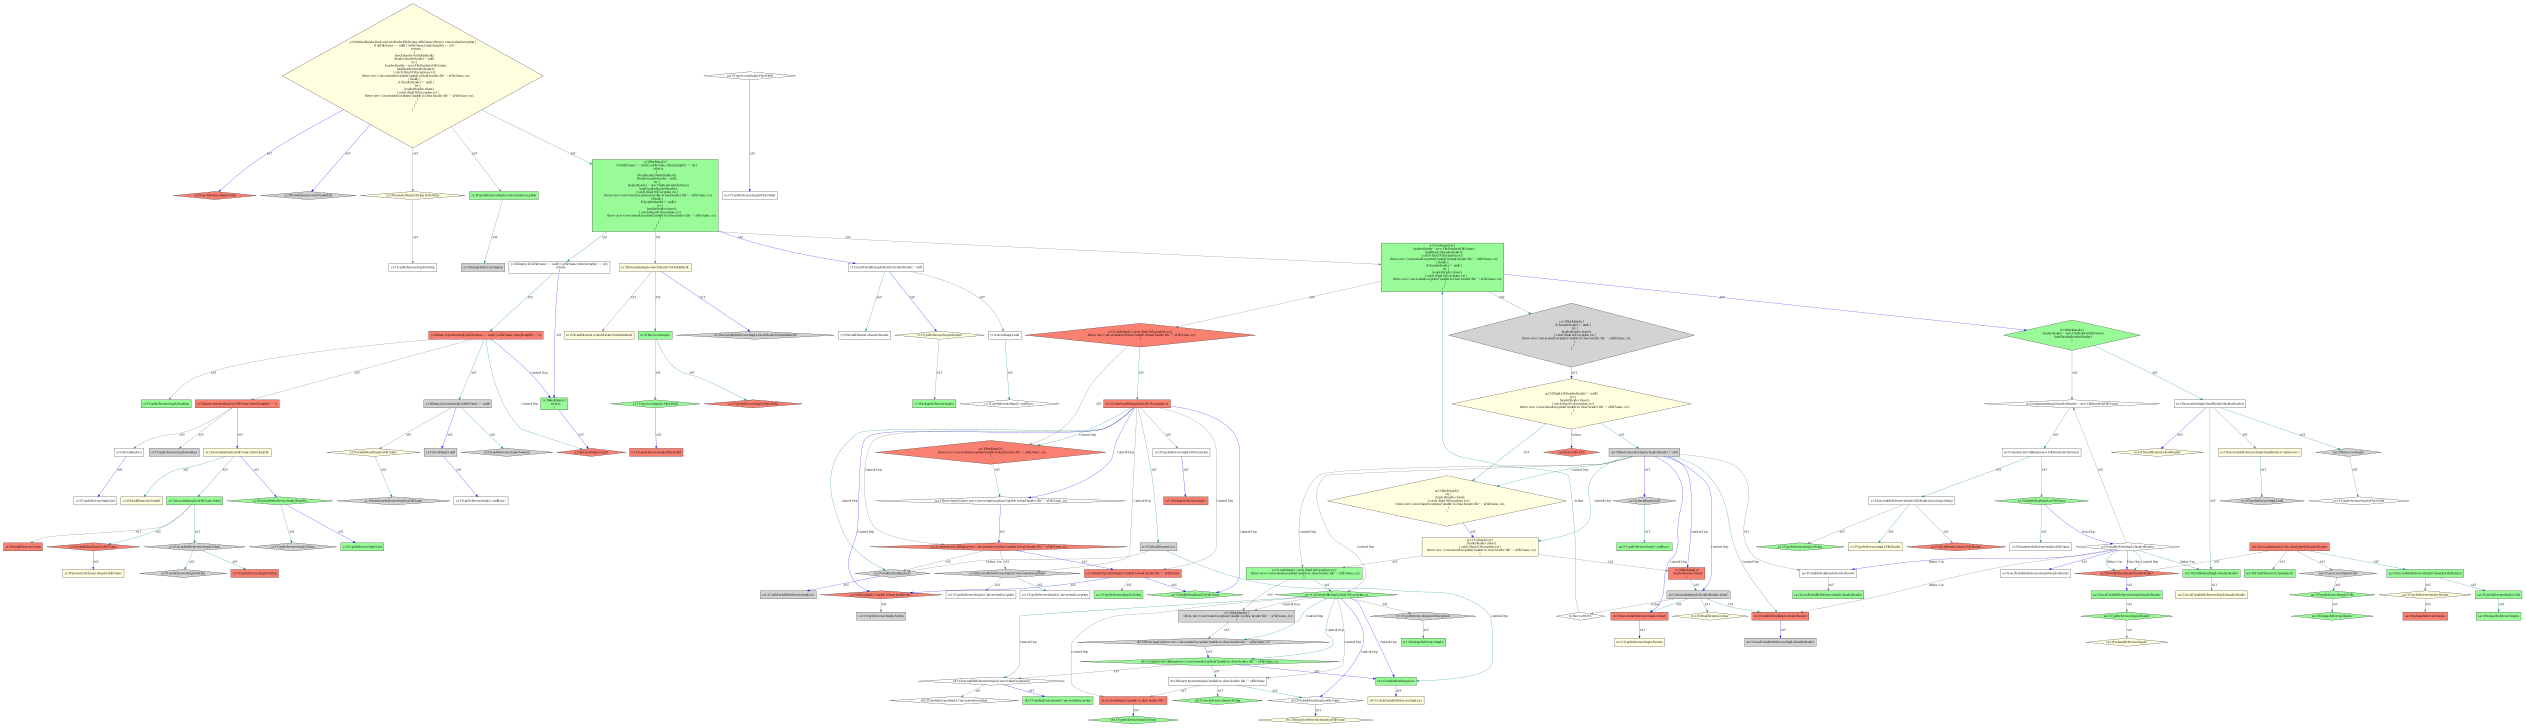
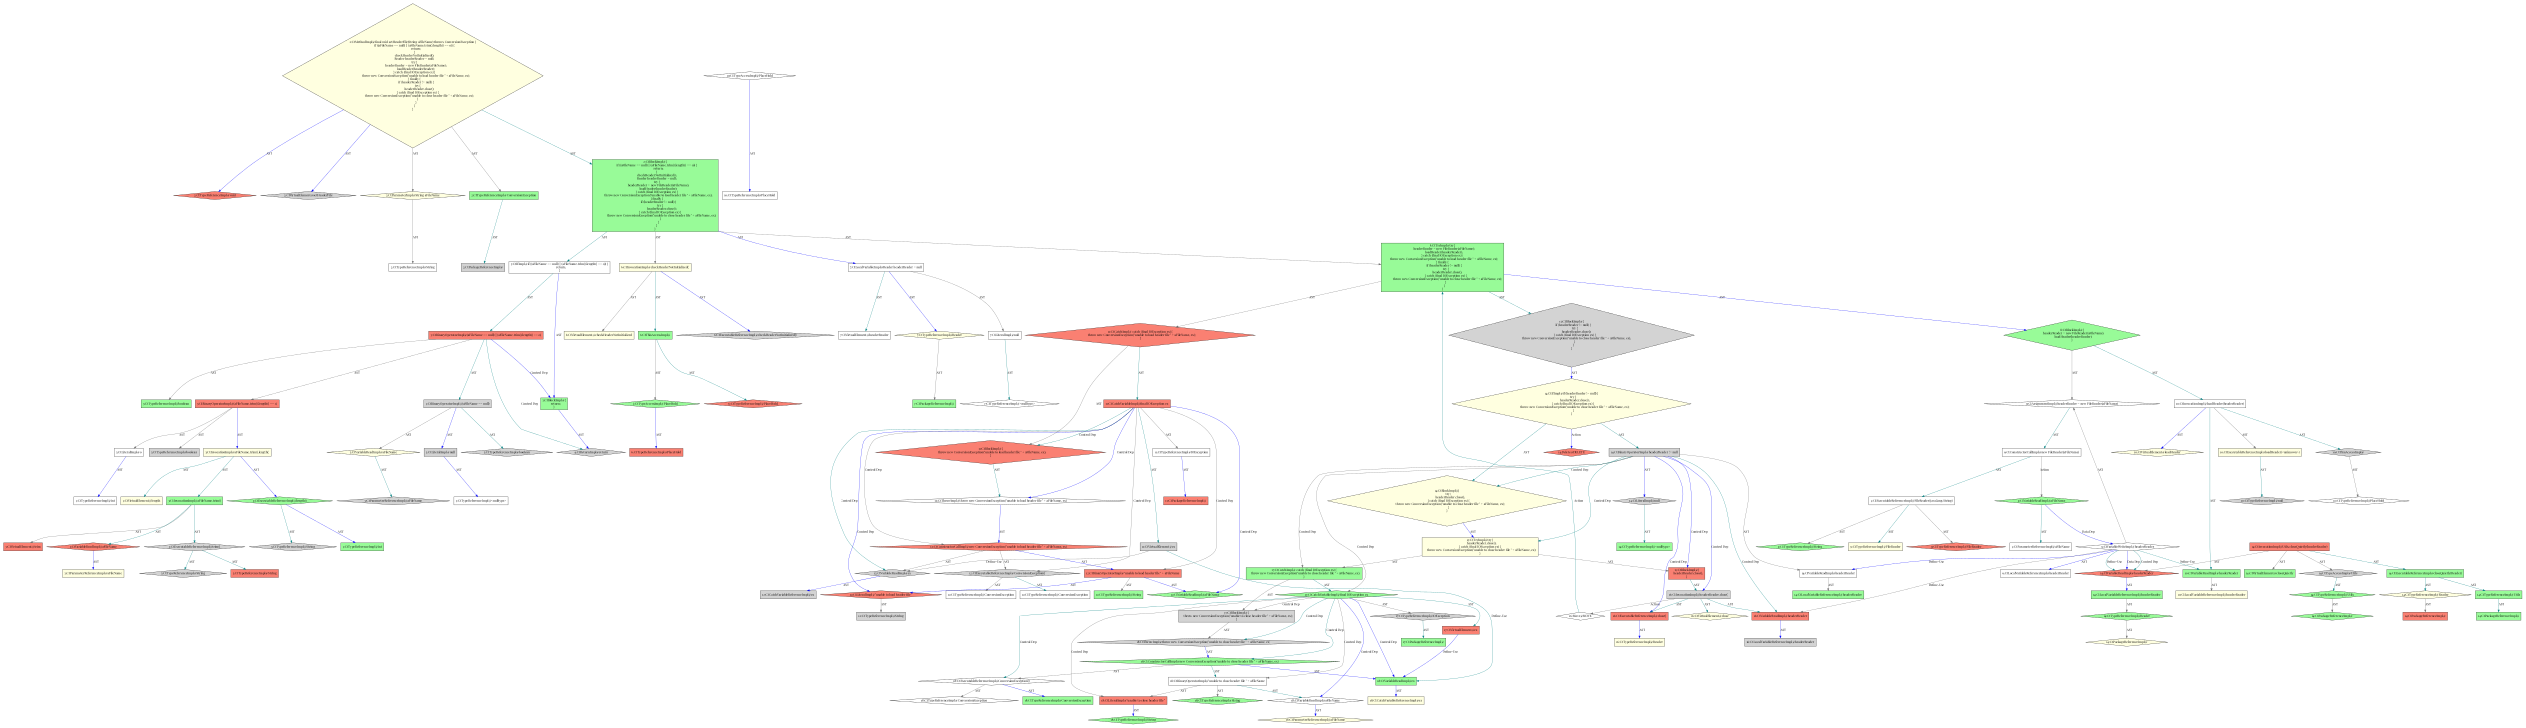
node "4:CtReturnImpl@return": fillcolor salmon -> lightgrey
edge "9:CtConstructorCallImpl@new FileReader(aFileName)" -> "9:CtVariableReadImpl@aFileName": label "AST" -> "Action"
edge "11:CtVirtualElement@ex" -> "18:CtVariableReadImpl@ex": label "Control Dep" -> "Define-Use"
node "17:CtVirtualElement@ex": added
